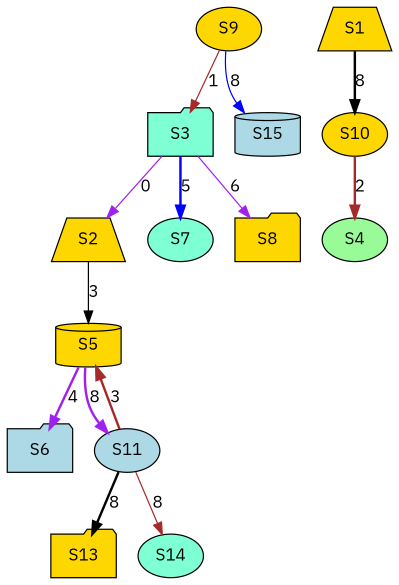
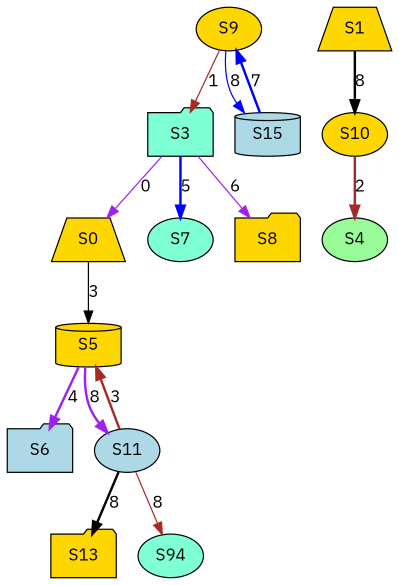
edge "S15" -> "S9": added, label "7"
node "S2": label "S2" -> "S0"
node "S14": label "S14" -> "S94"
